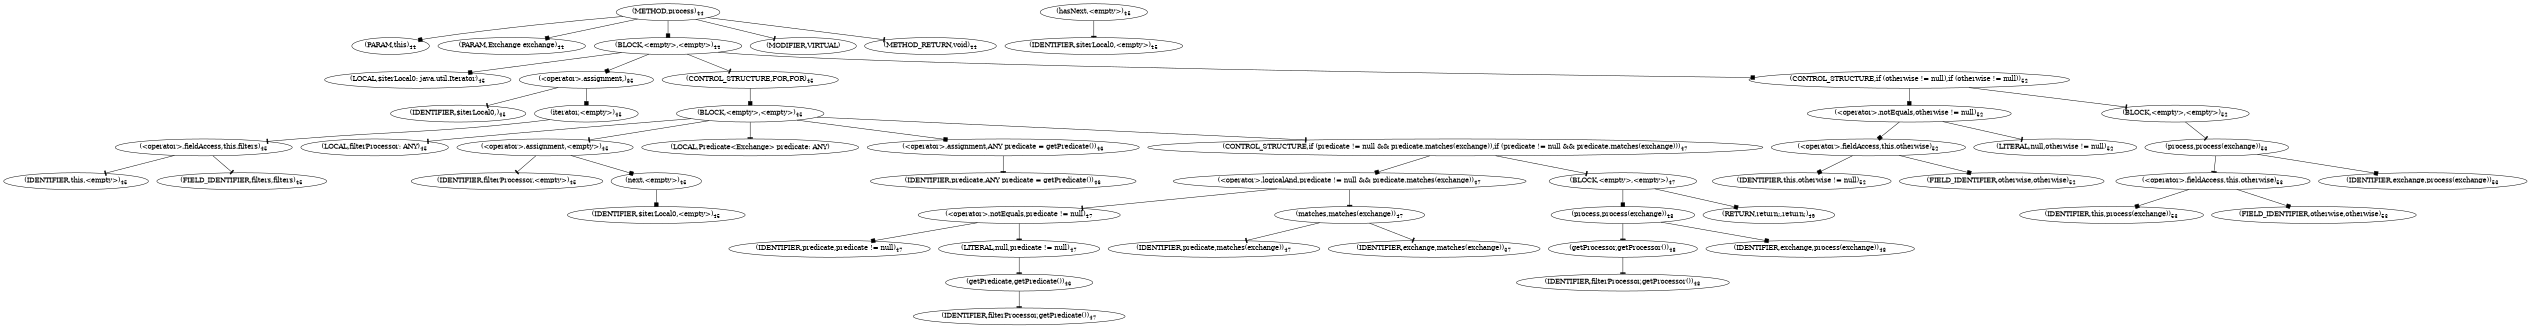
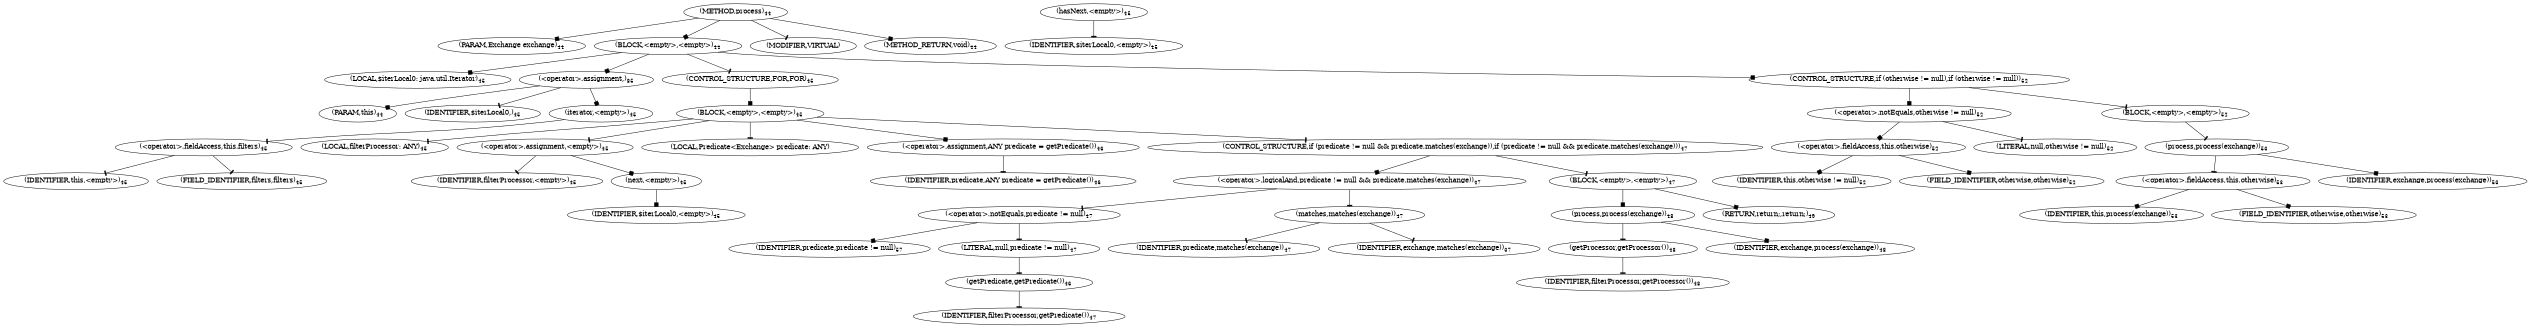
edge "(METHOD,process)" -> "(PARAM,this)": now "(<operator>.assignment,)" -> "(PARAM,this)"
edge "(METHOD,process)" -> "(METHOD_RETURN,void)": arrowhead tee -> box
node "(IDENTIFIER,predicate,predicate != null)": text "47" -> "57"
